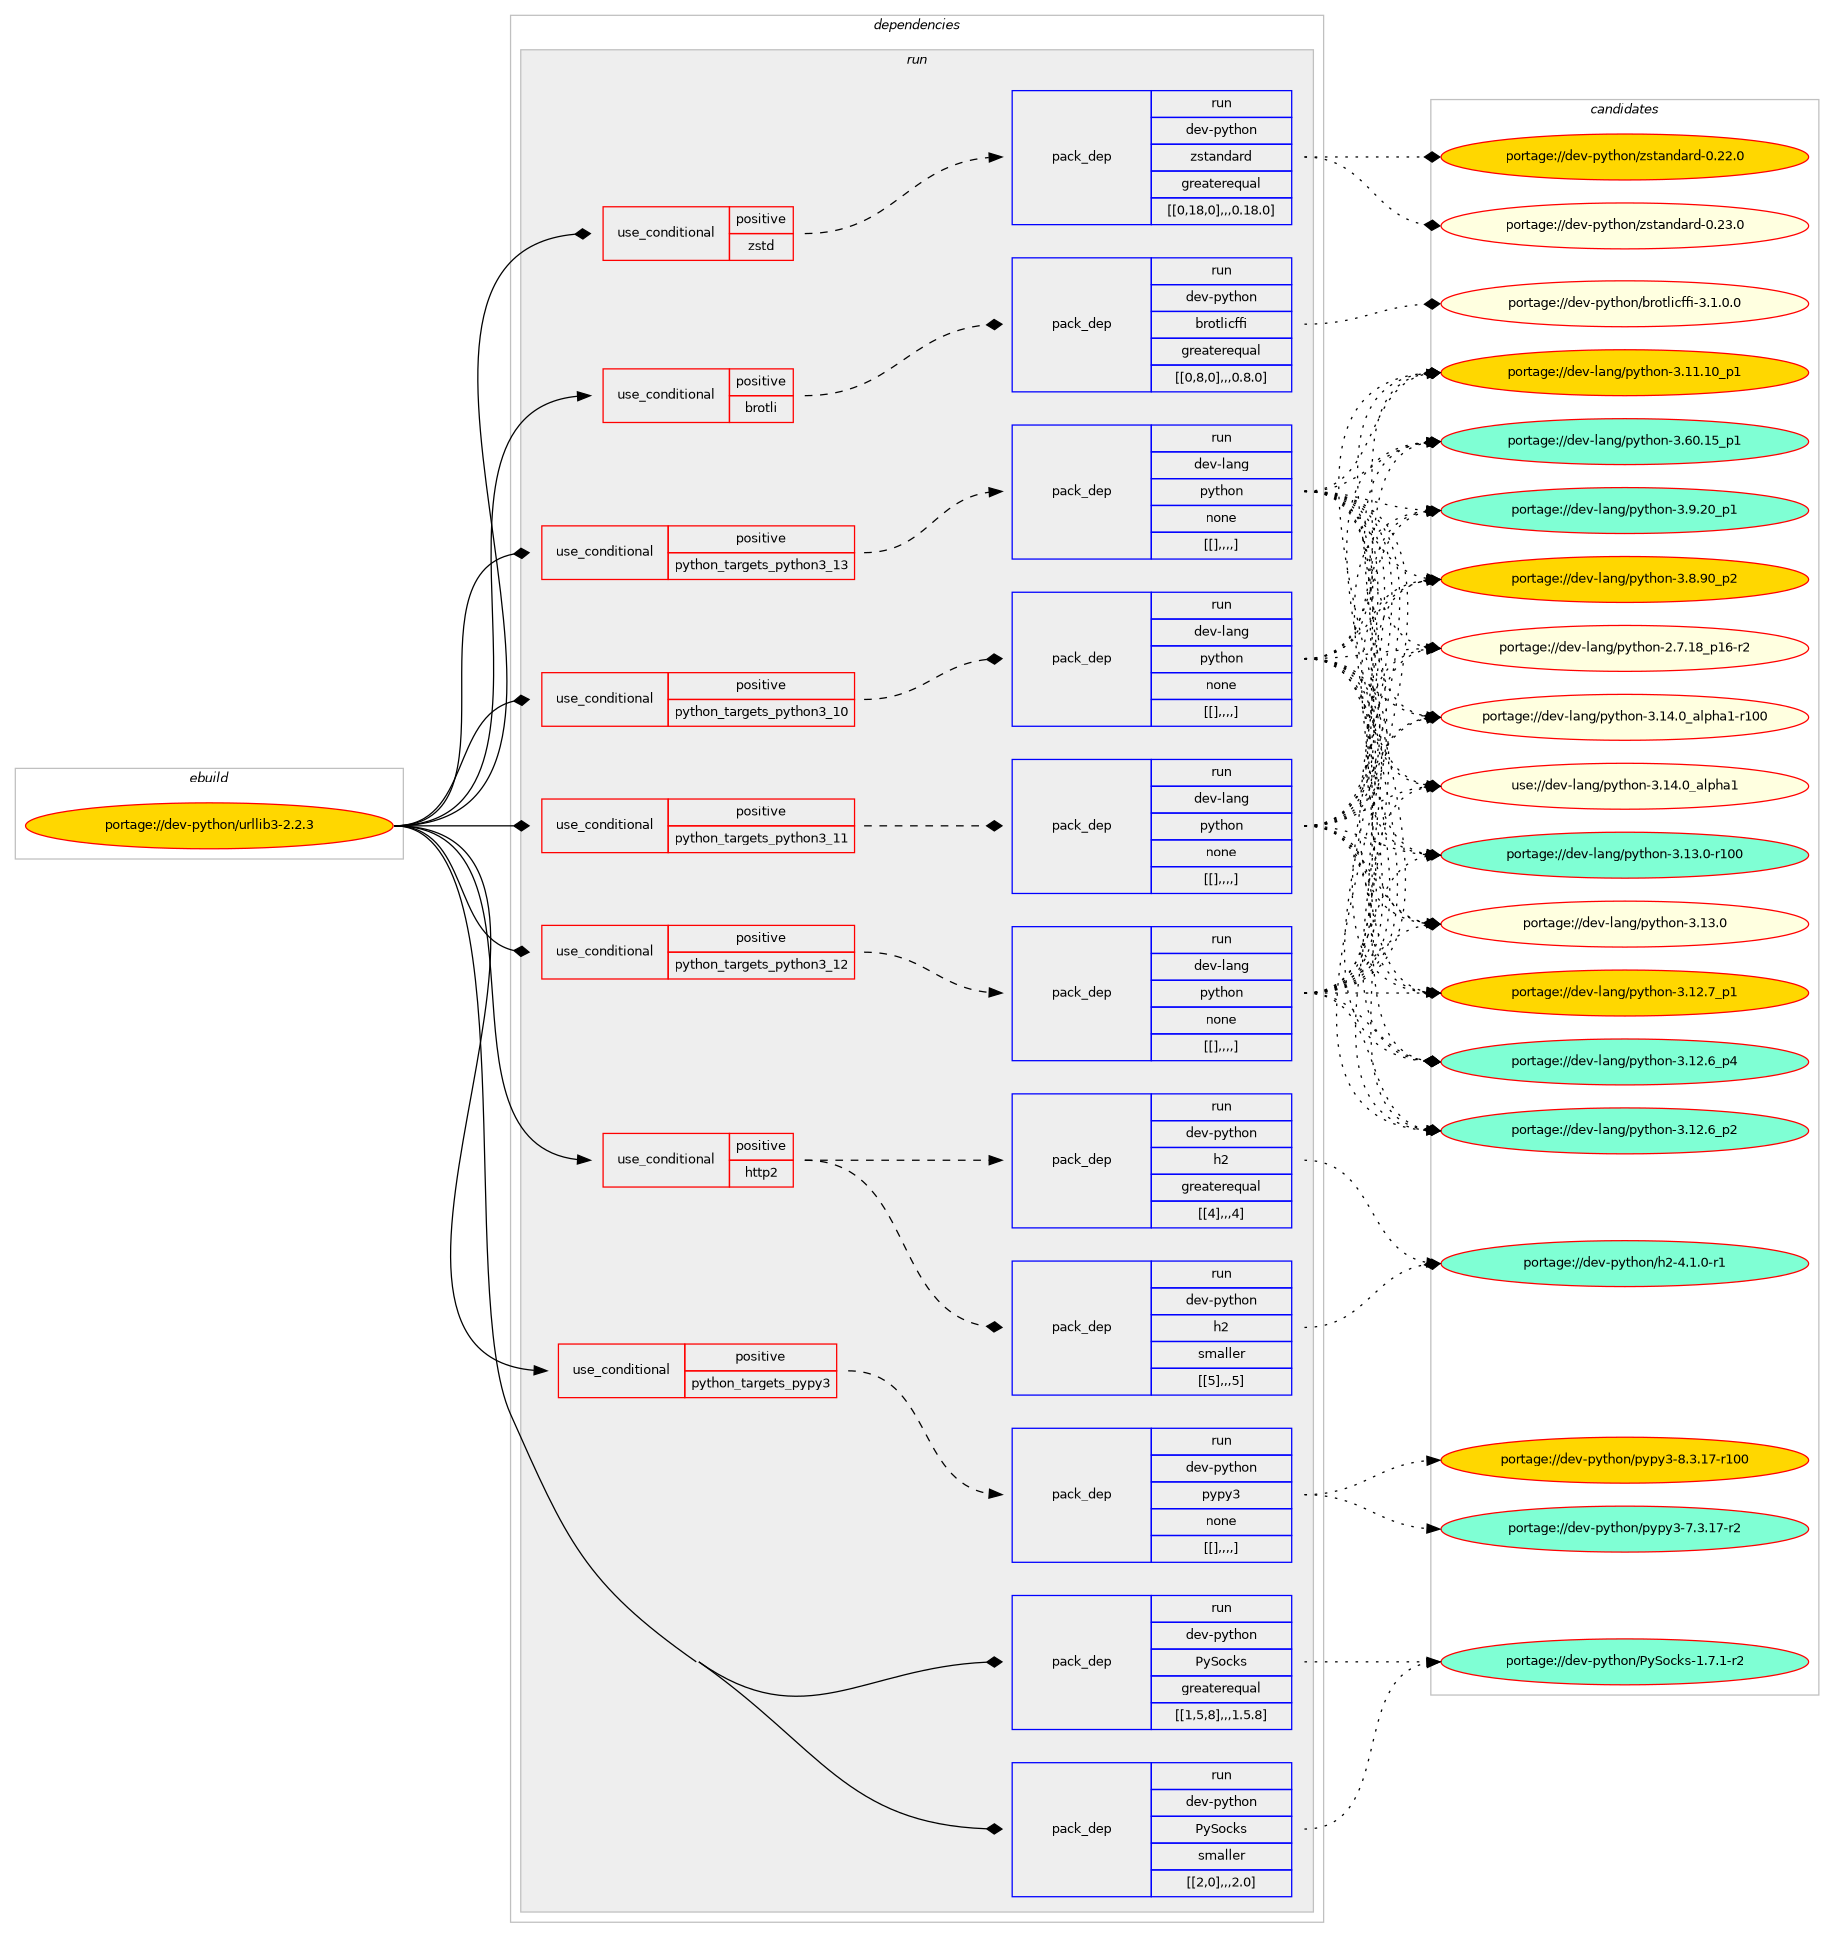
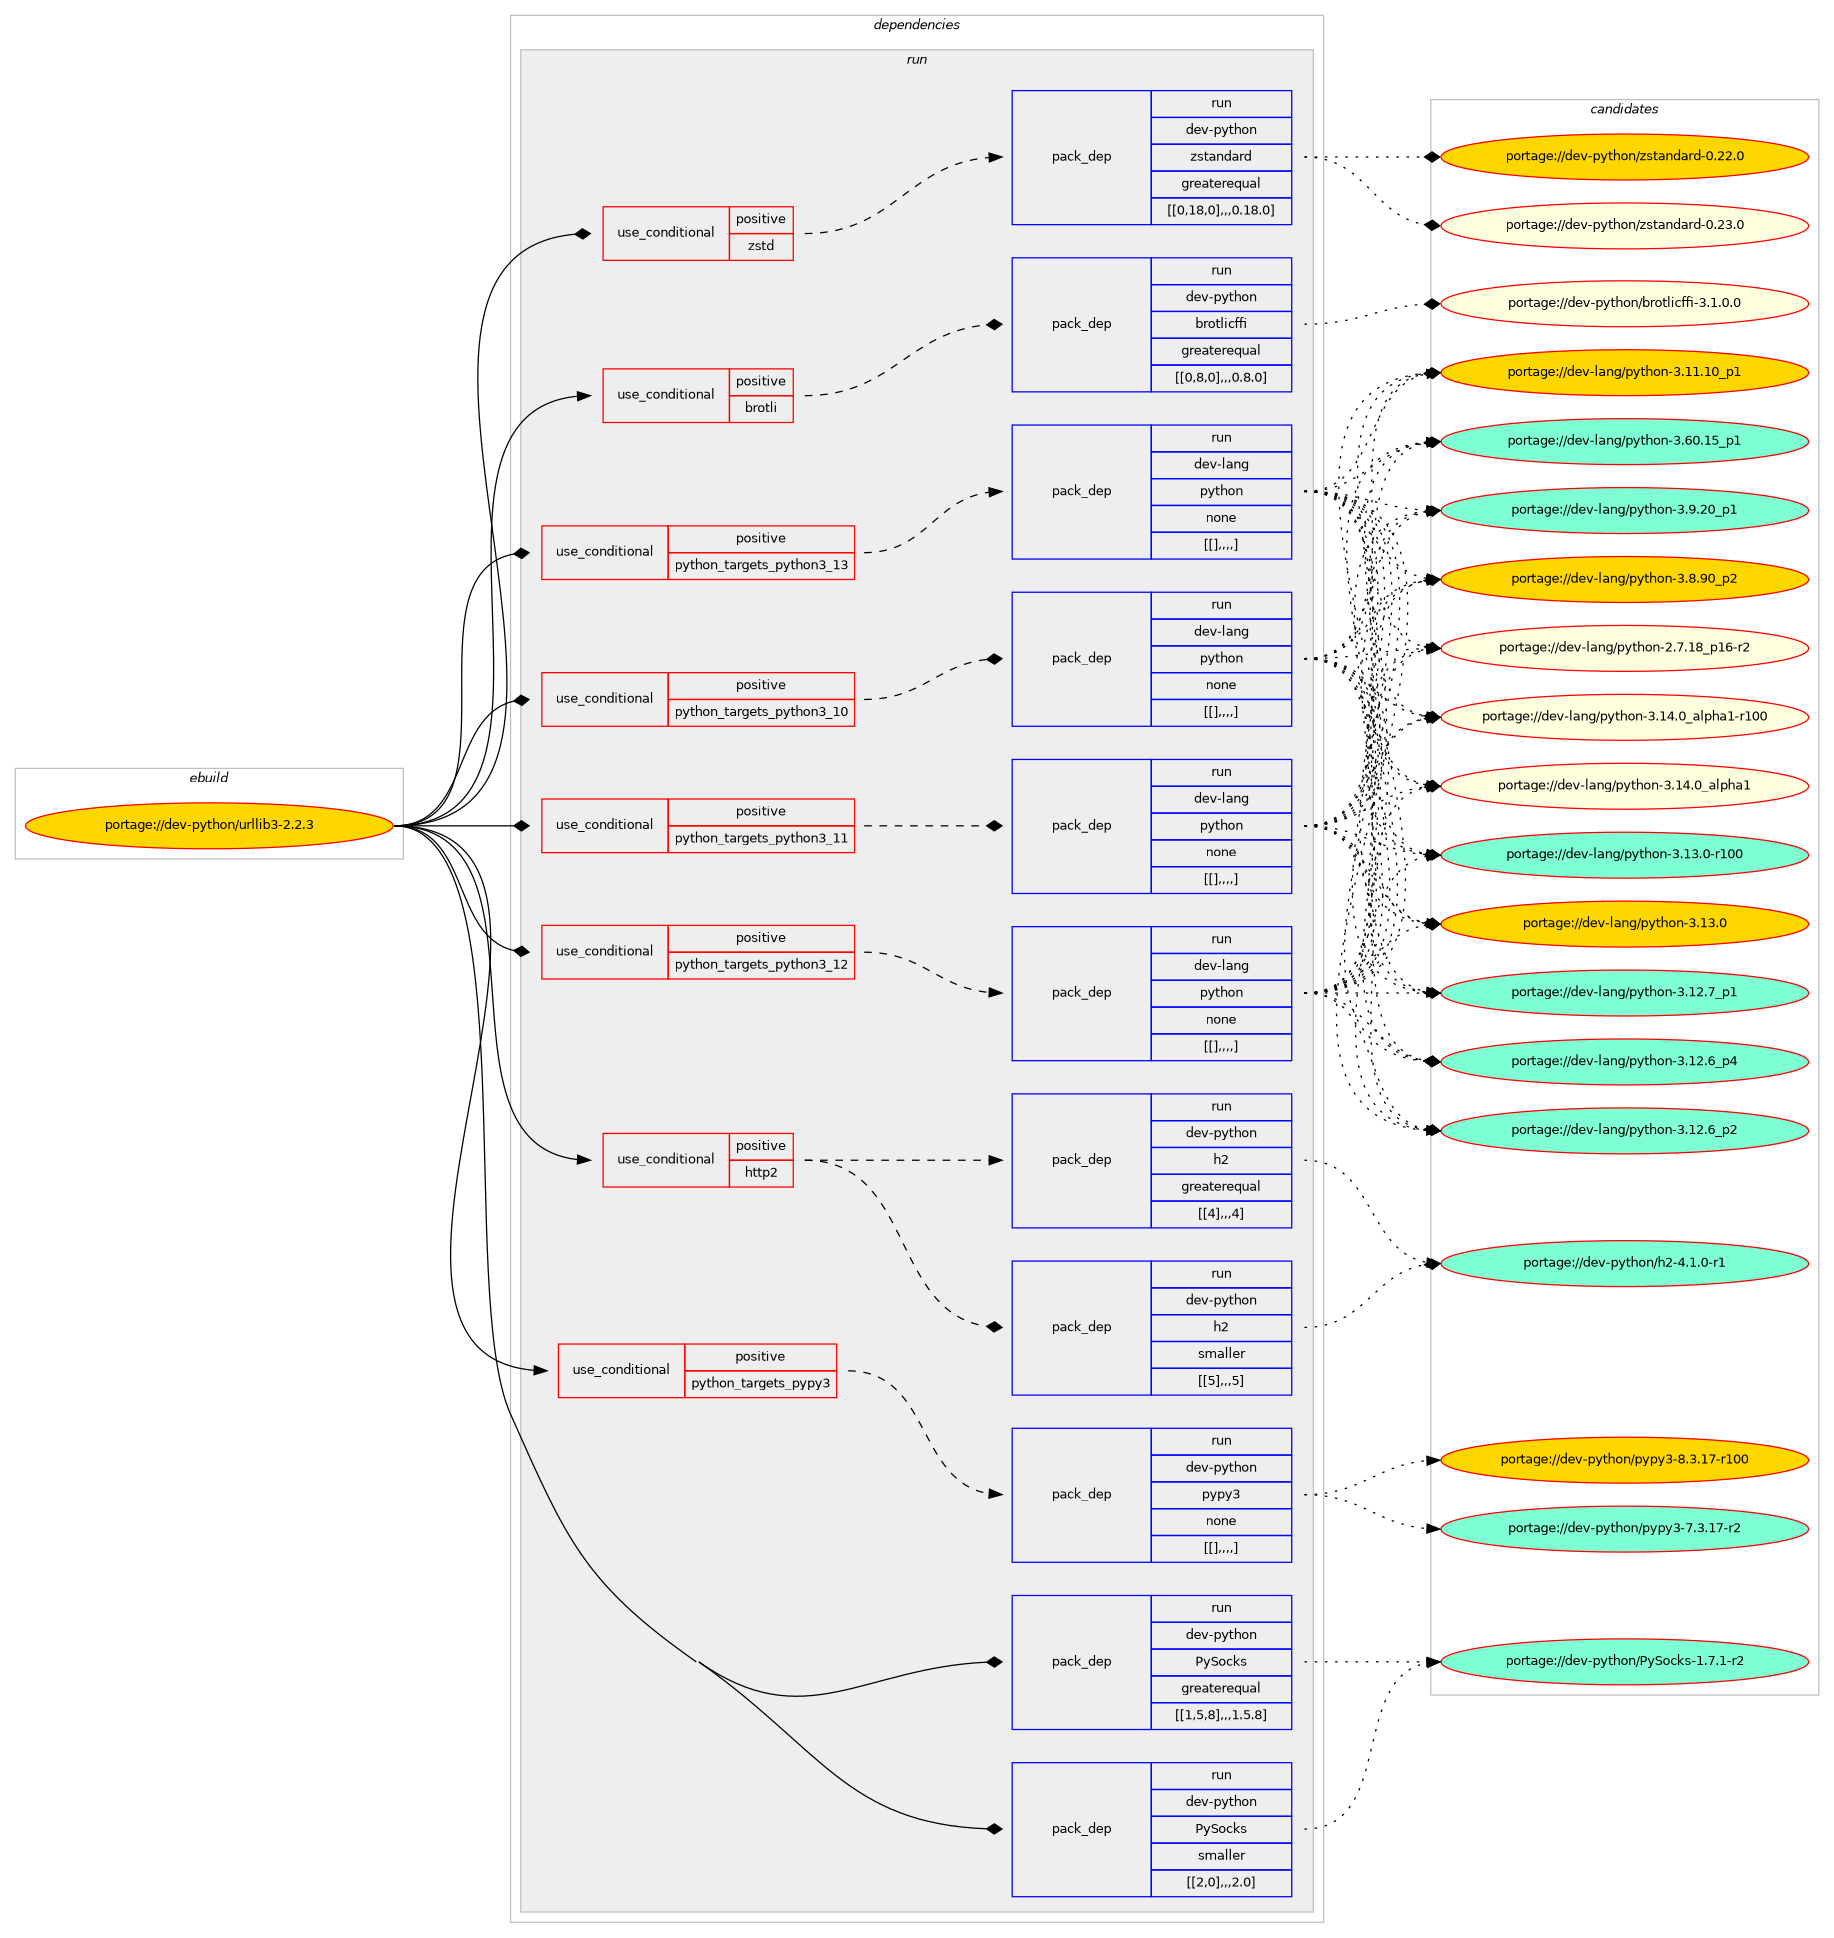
node "use://dev-lang/python-3.14.0_alpha1": label "use://dev-lang/python-3.14.0_alpha1" -> "portage://dev-lang/python-3.14.0_alpha1"
node "portage://dev-lang/python-3.13.0": fillcolor lightyellow -> gold
node "portage://dev-lang/python-3.12.7_p1": fillcolor gold -> aquamarine
